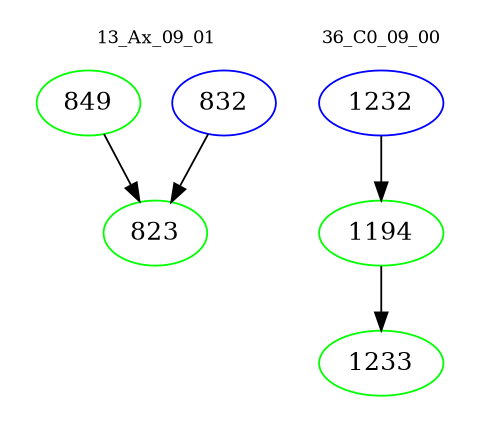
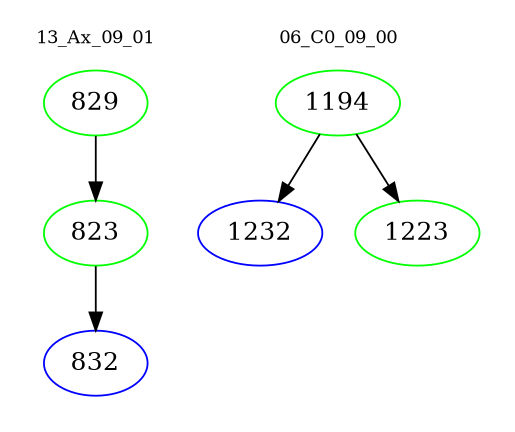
cluster "36_C0_09_00": label "36_C0_09_00" -> "06_C0_09_00"
node "849": label "849" -> "829"
edge "1232" -> "1194": reversed
edge "832" -> "823": reversed
node "1233": label "1233" -> "1223"
